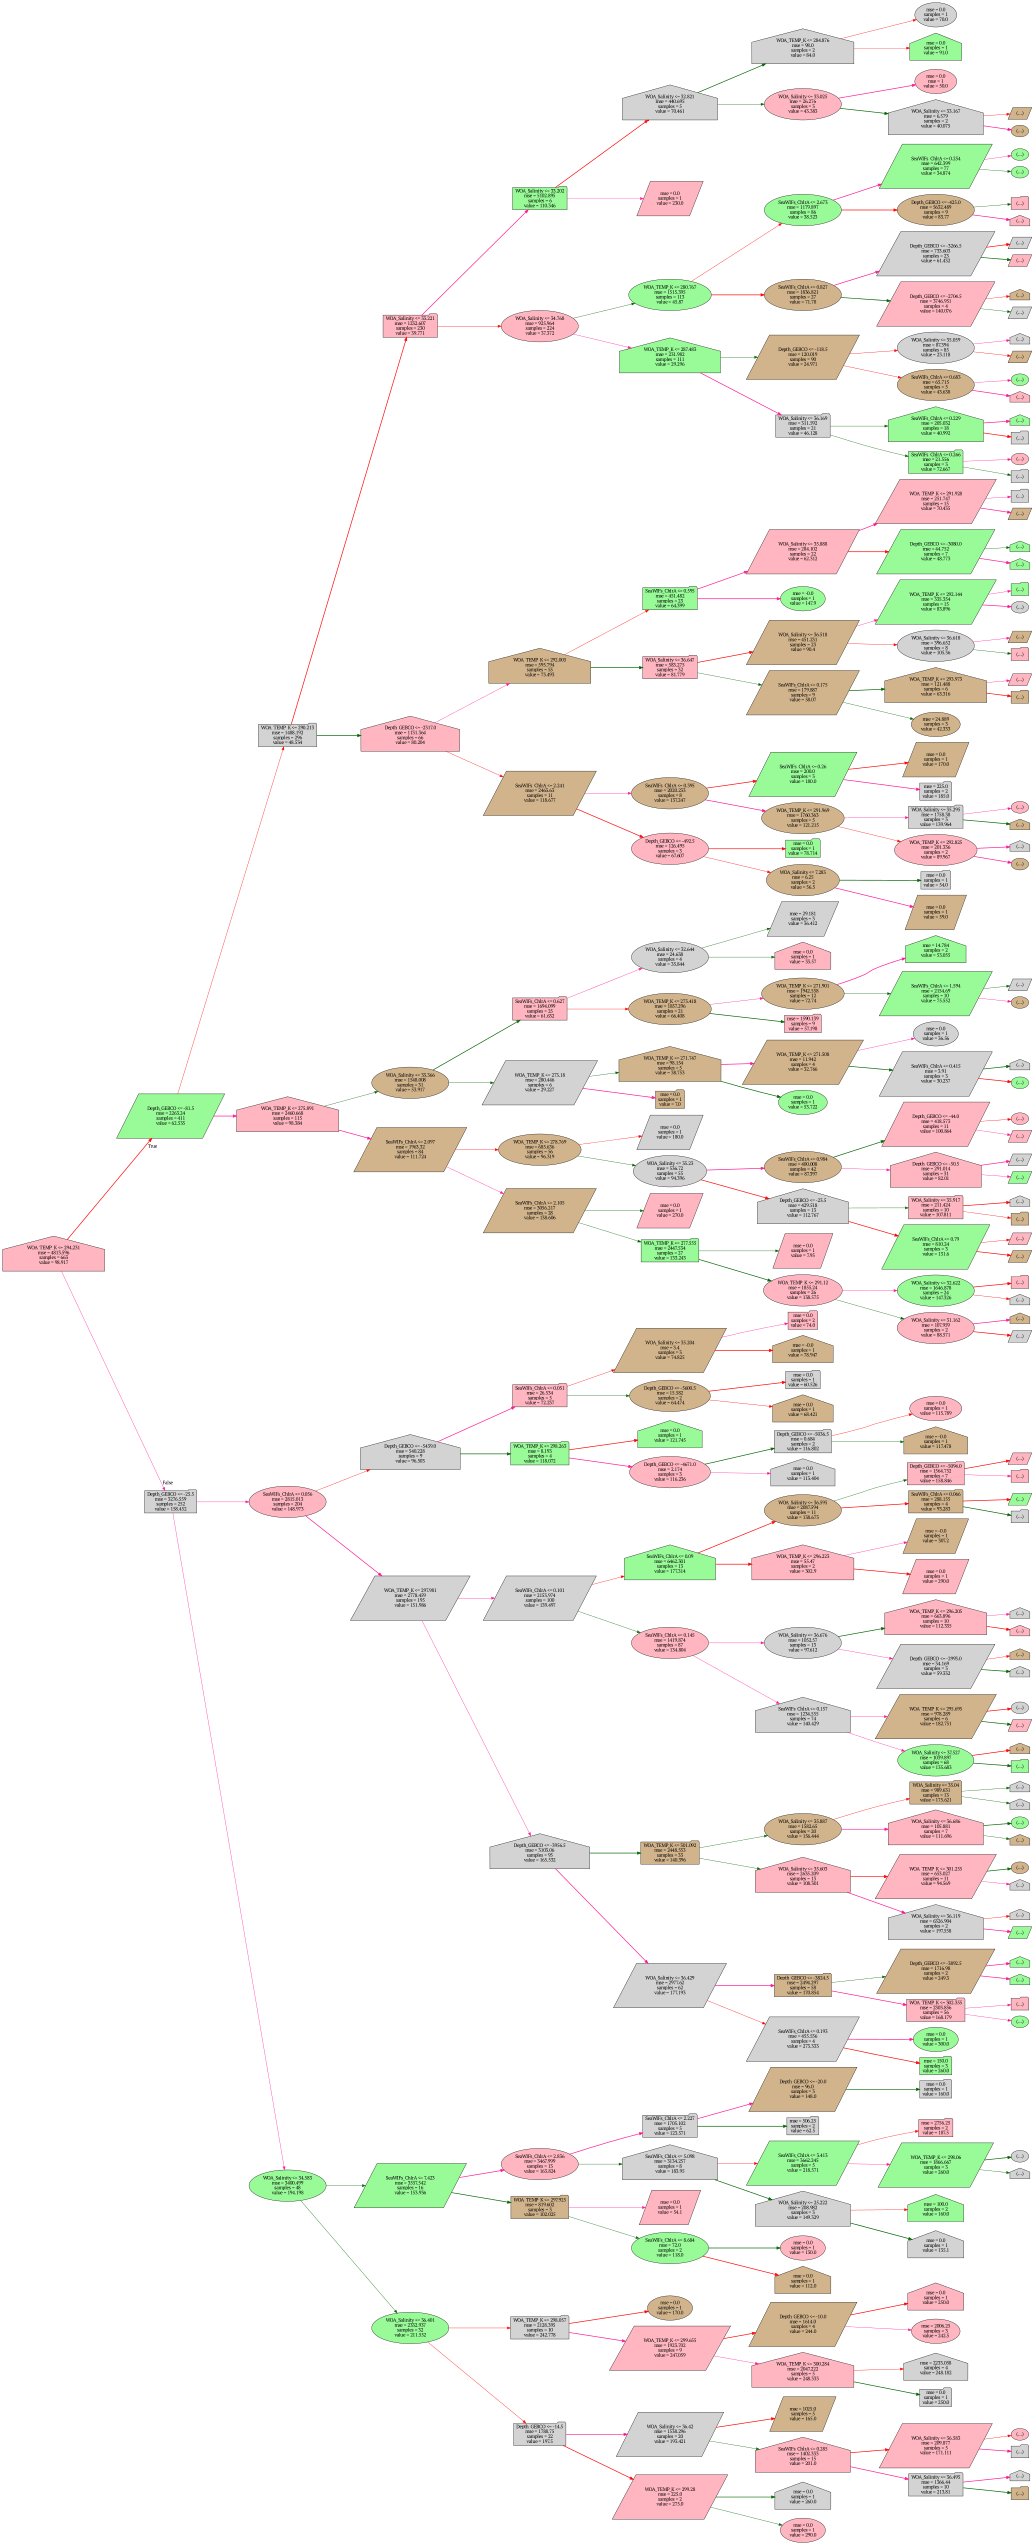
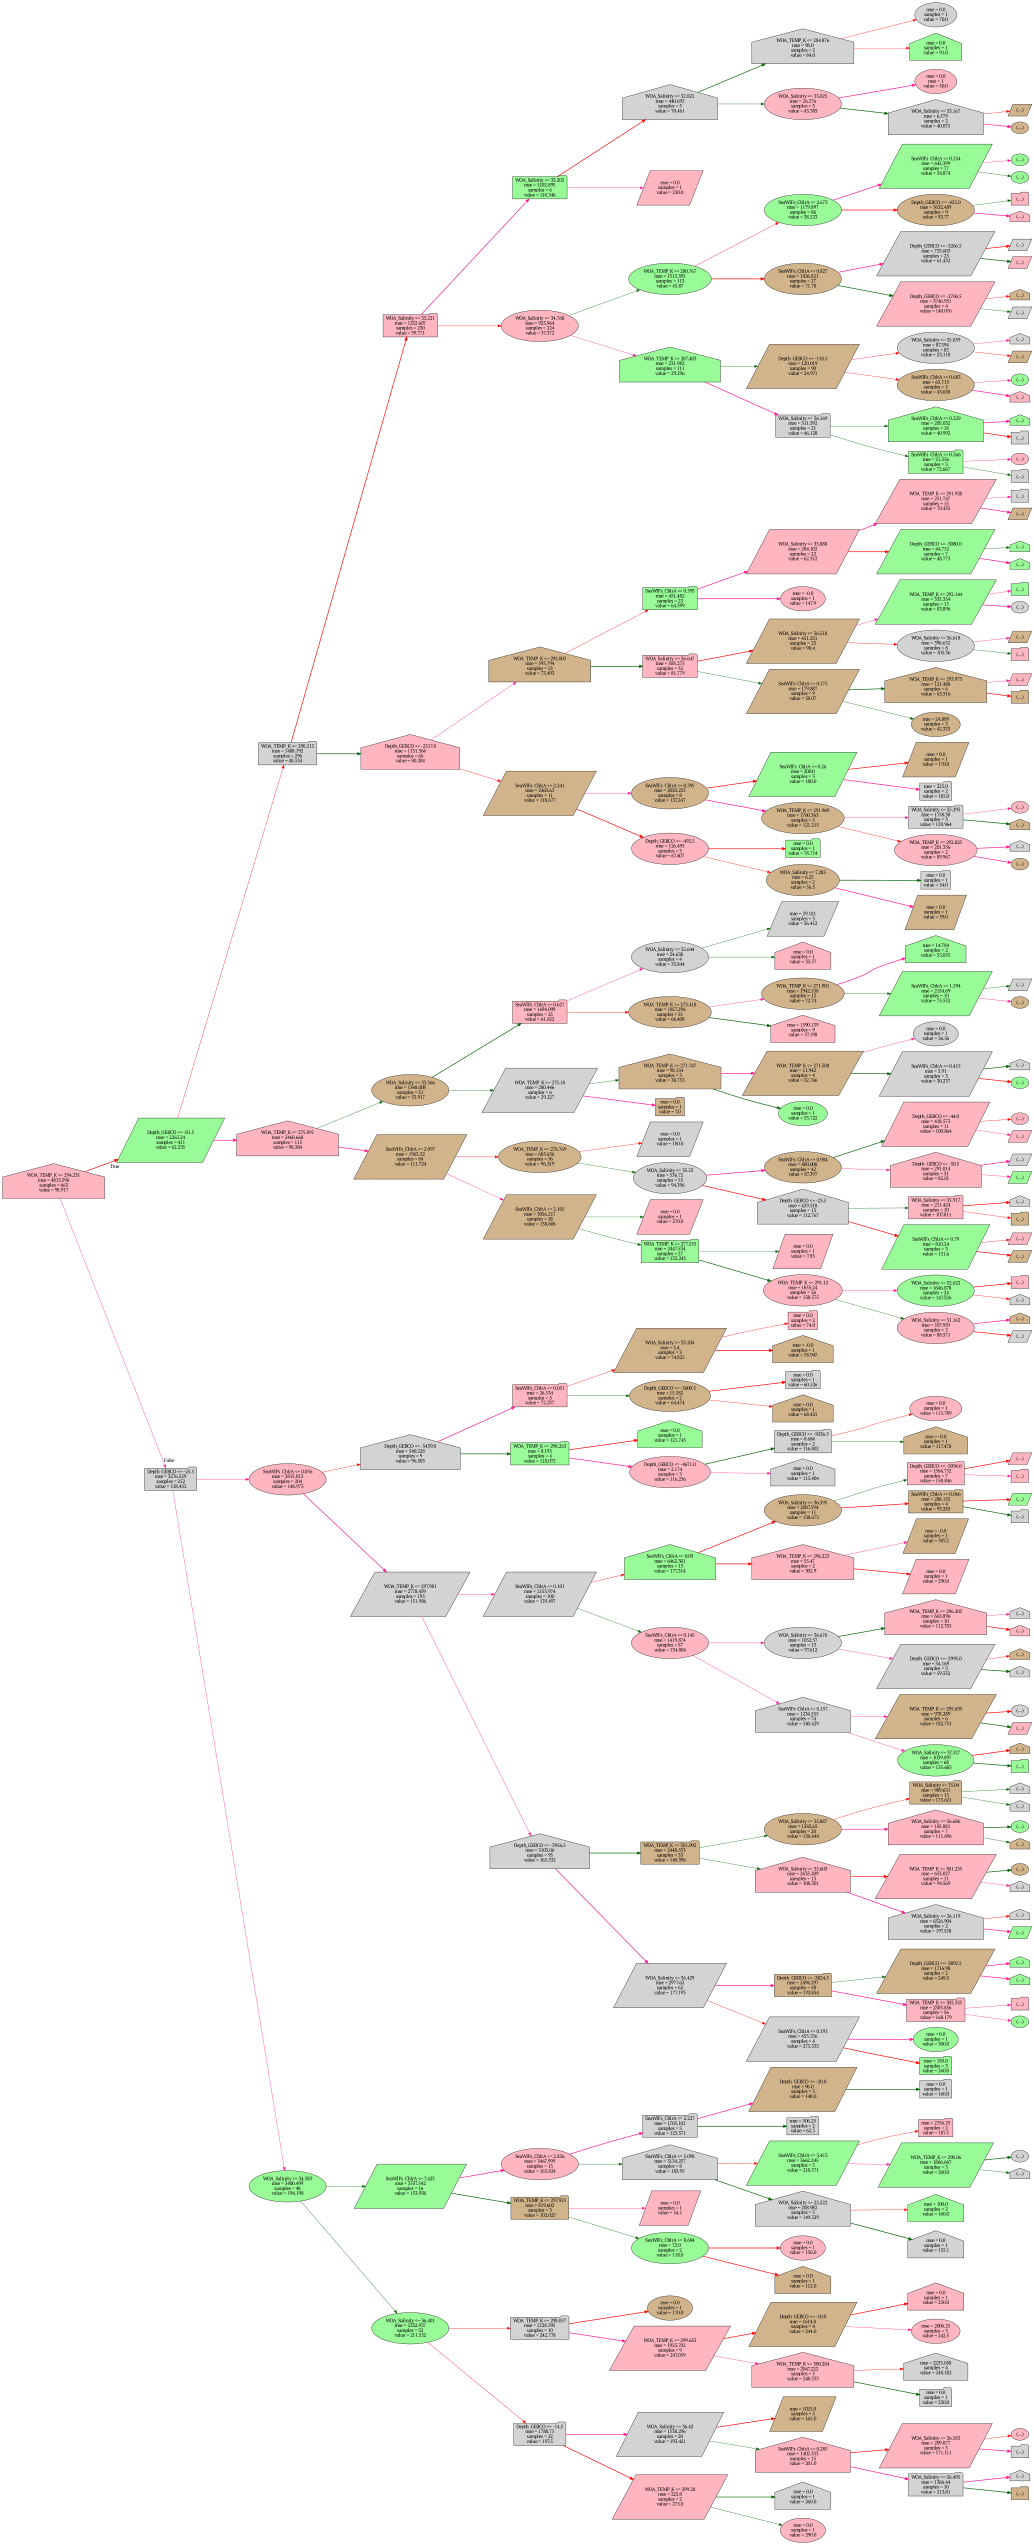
node "mse = -0.0 samples = 1 value = 147.9": fillcolor palegreen -> lightpink
node "mse = 1590.139 samples = 9 value = 57.198": shape folder -> house
edge "WOA_Salinity <= 35.204 mse = 3.4 samples = 3 value = 74.825" -> "mse = 0.0 samples = 2 value = 74.0": color deeppink -> red
edge "SeaWIFs_ChlrA <= 8.684 mse = 72.0 samples = 2 value = 118.0" -> "mse = 0.0 samples = 1 value = 130.0": color darkgreen -> red
